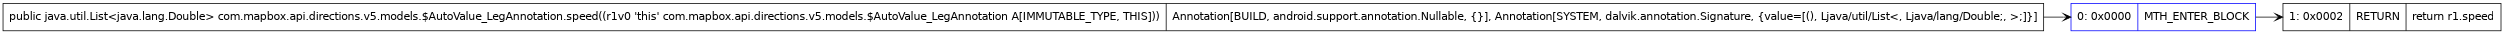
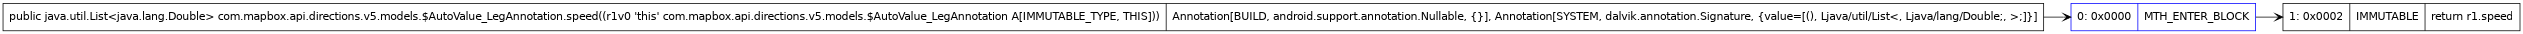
node "1: 0x0002": text "RETURN" -> "IMMUTABLE"
